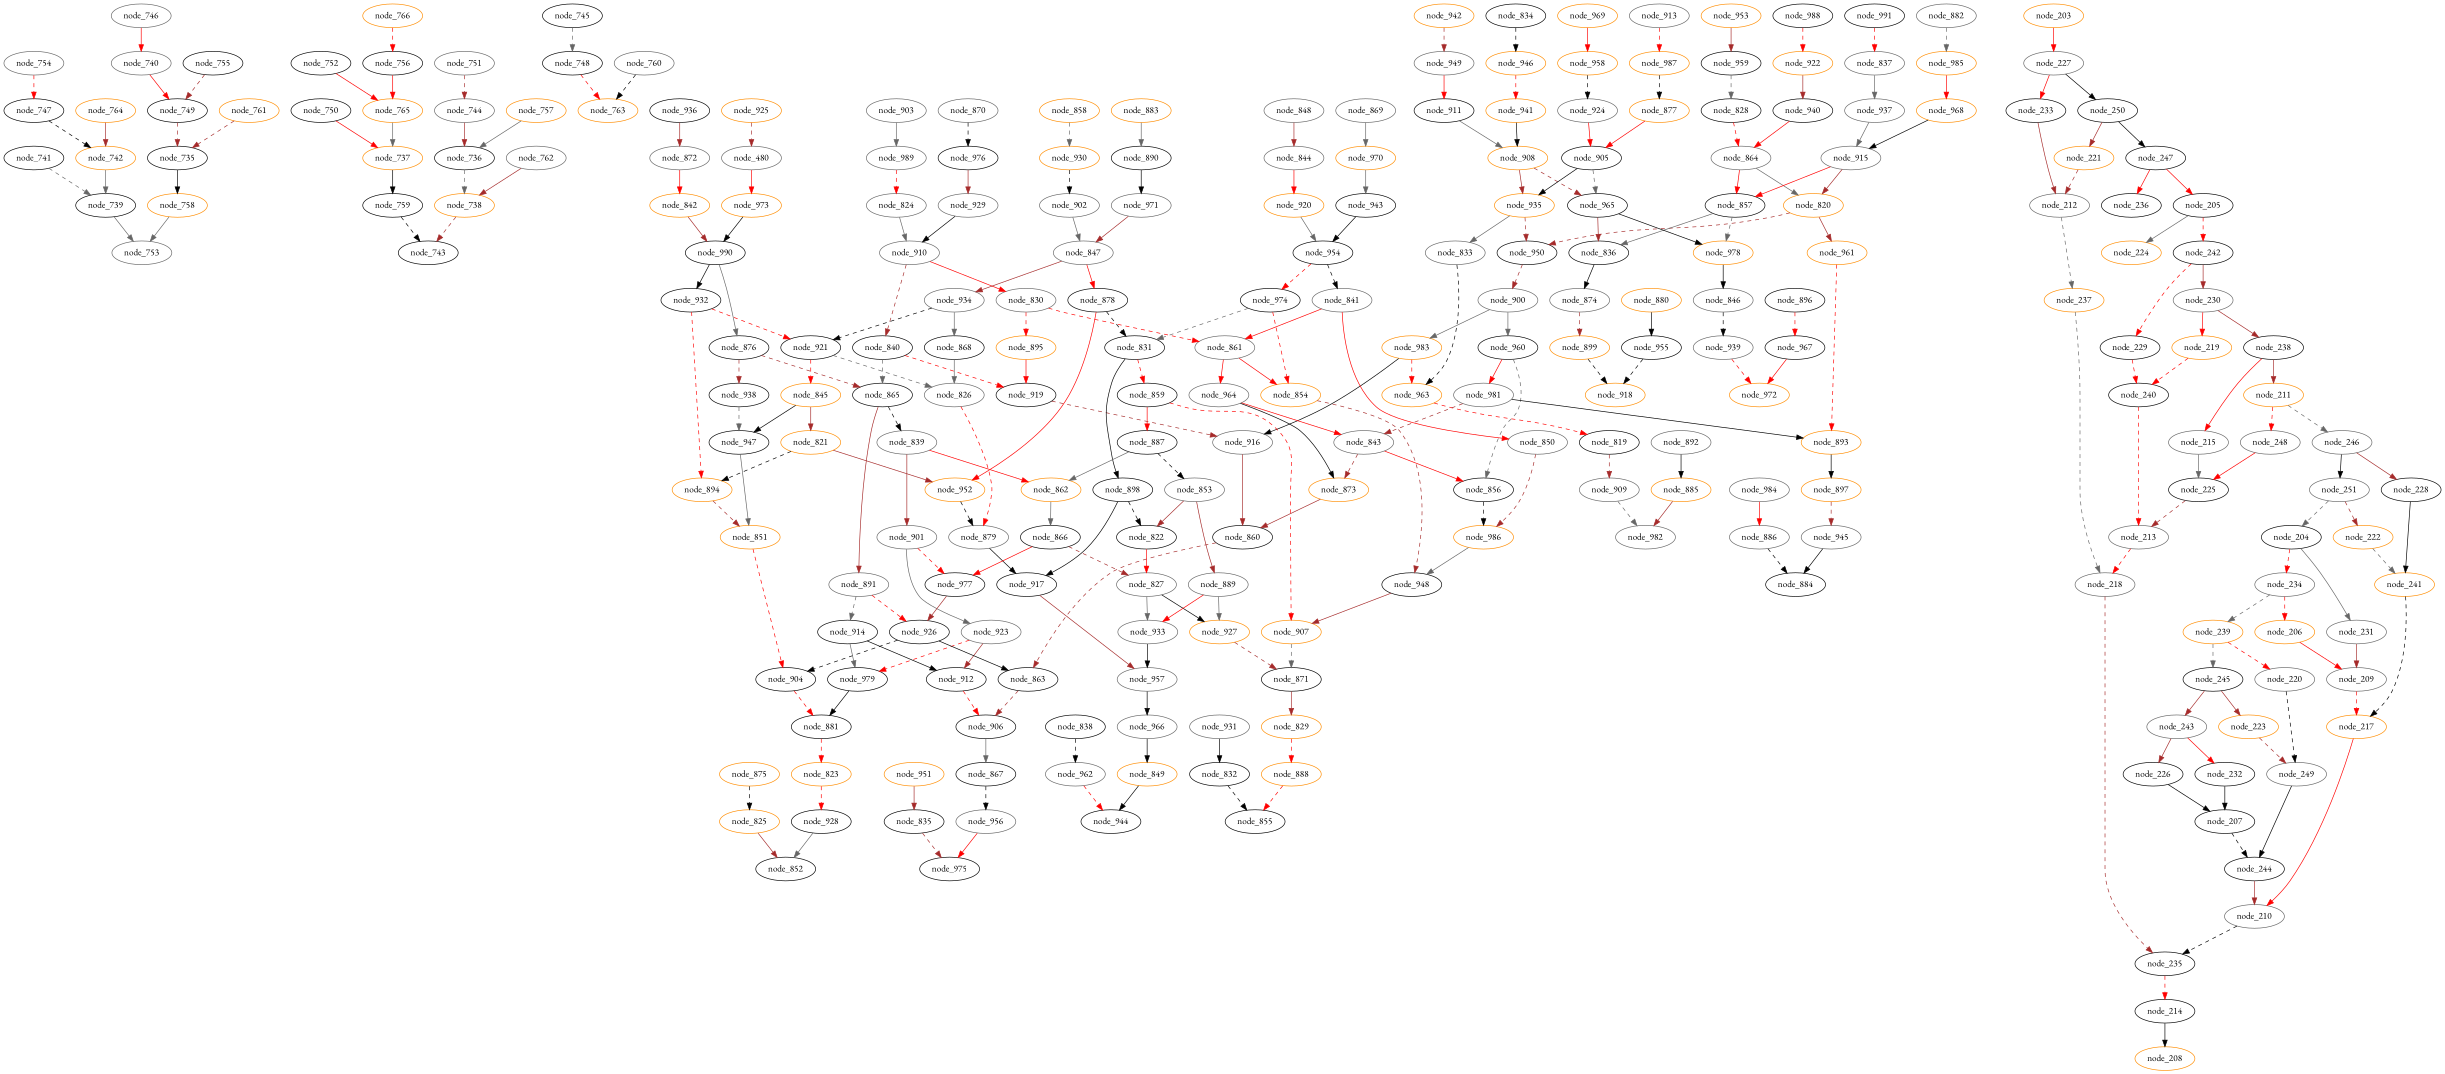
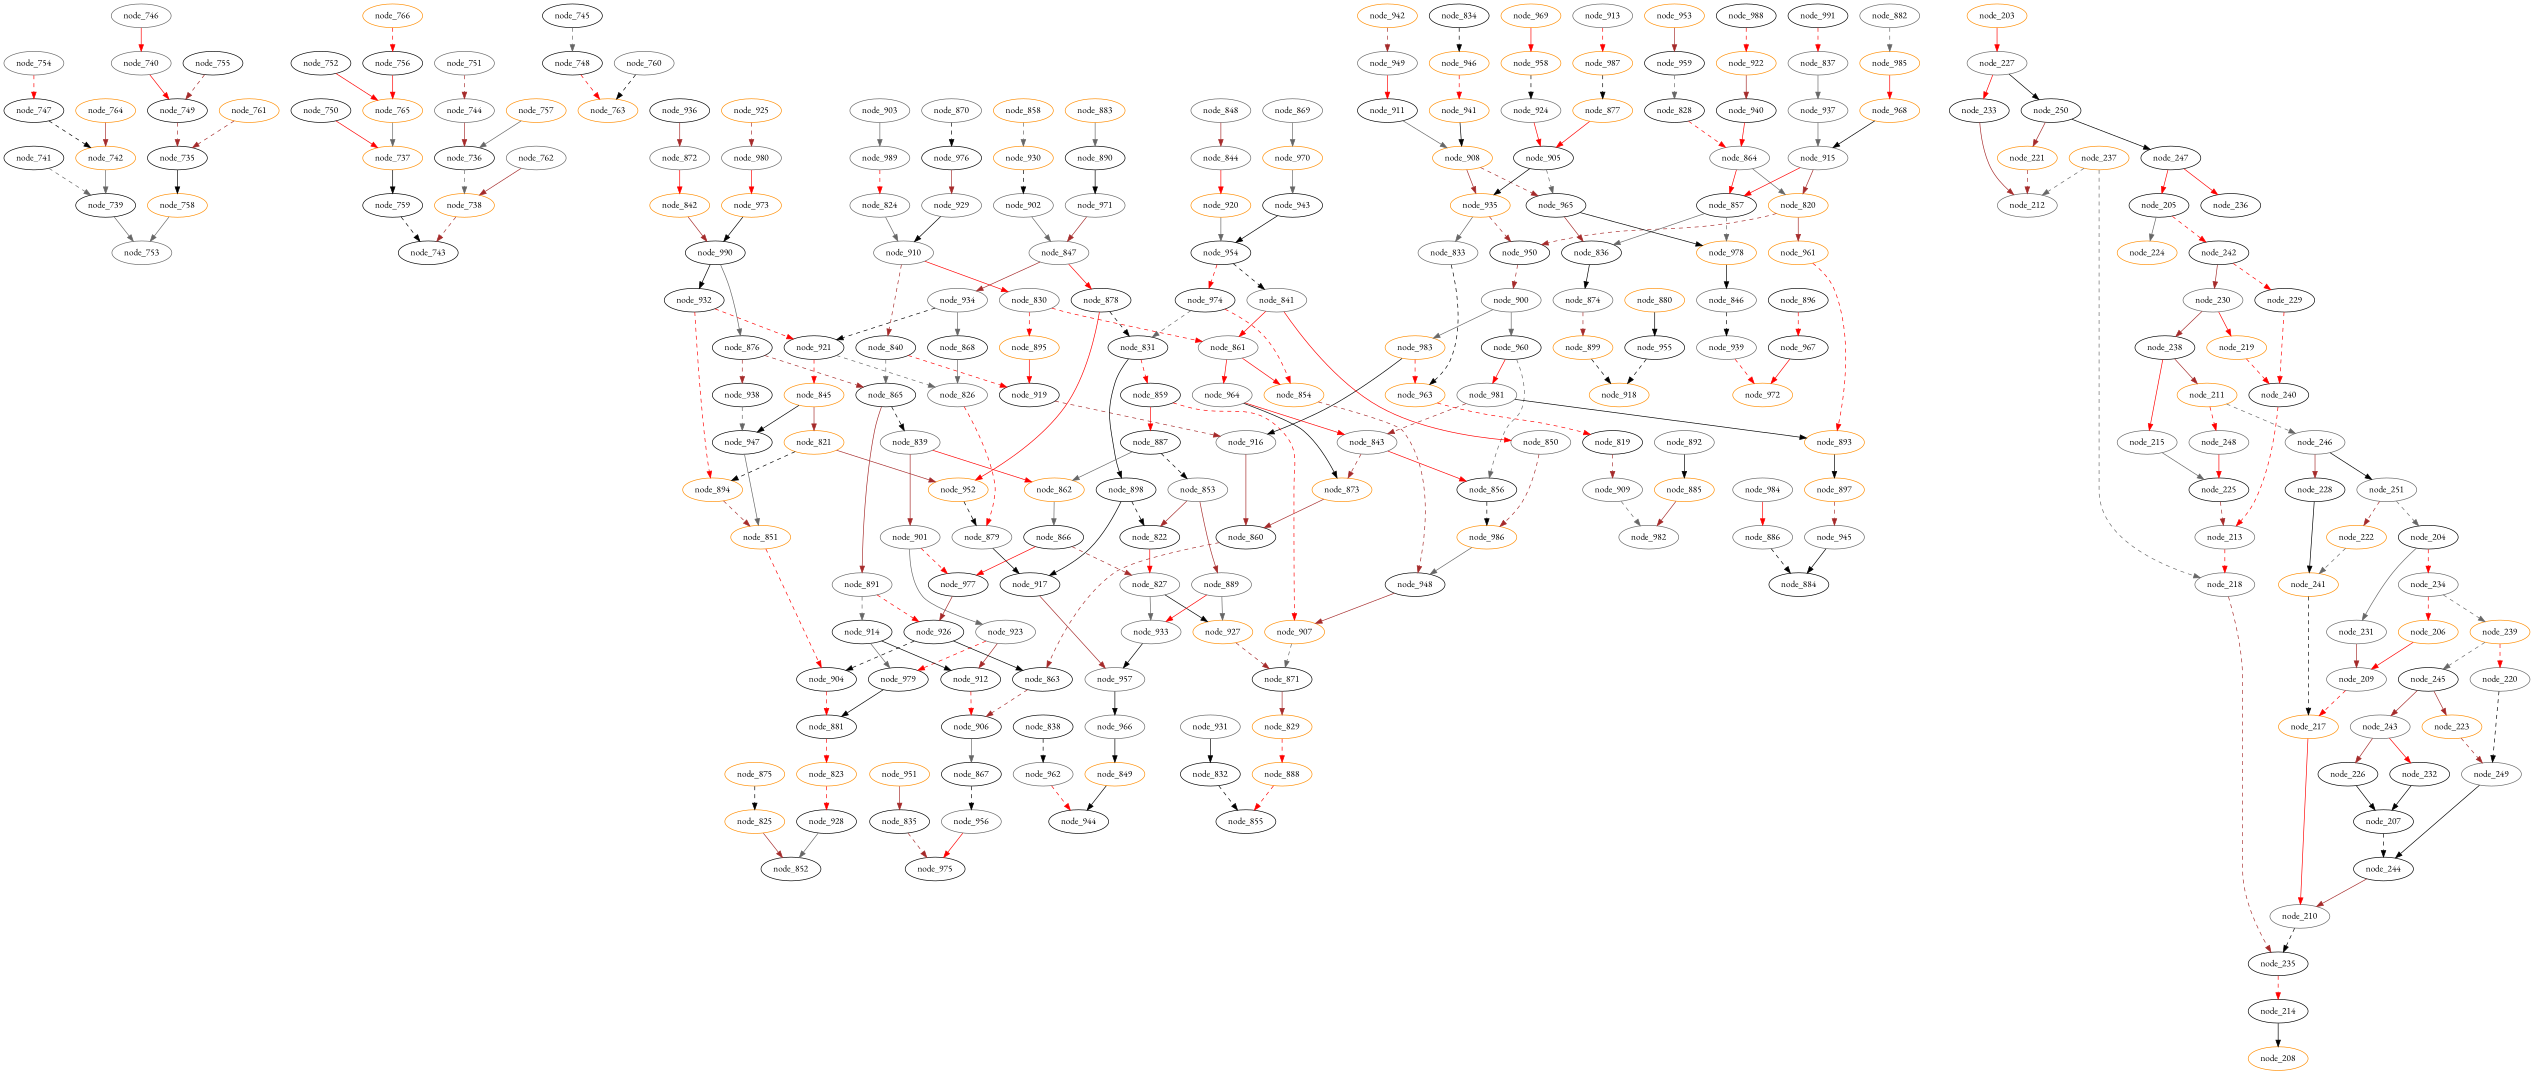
node "node_480": label "node_480" -> "node_980"
edge "node_212" -> "node_237": reversed
